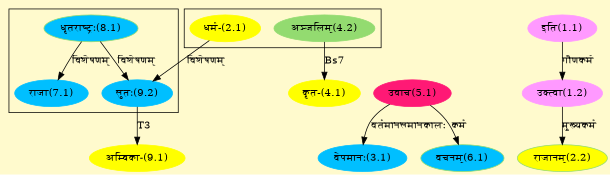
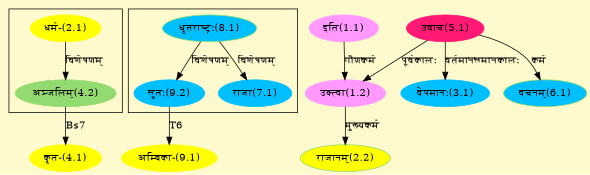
edge "धर्म-(2.1)" -> "सुतः(9.2)": now "धर्म-(2.1)" -> "अञ्जलिम्(4.2)"
edge "उवाच(5.1)" -> "उक्त्वा(1.2)": added, label "पूर्वकालः"
edge "सुतः(9.2)" -> "अम्बिका-(9.1)": label "T3" -> "T6"
